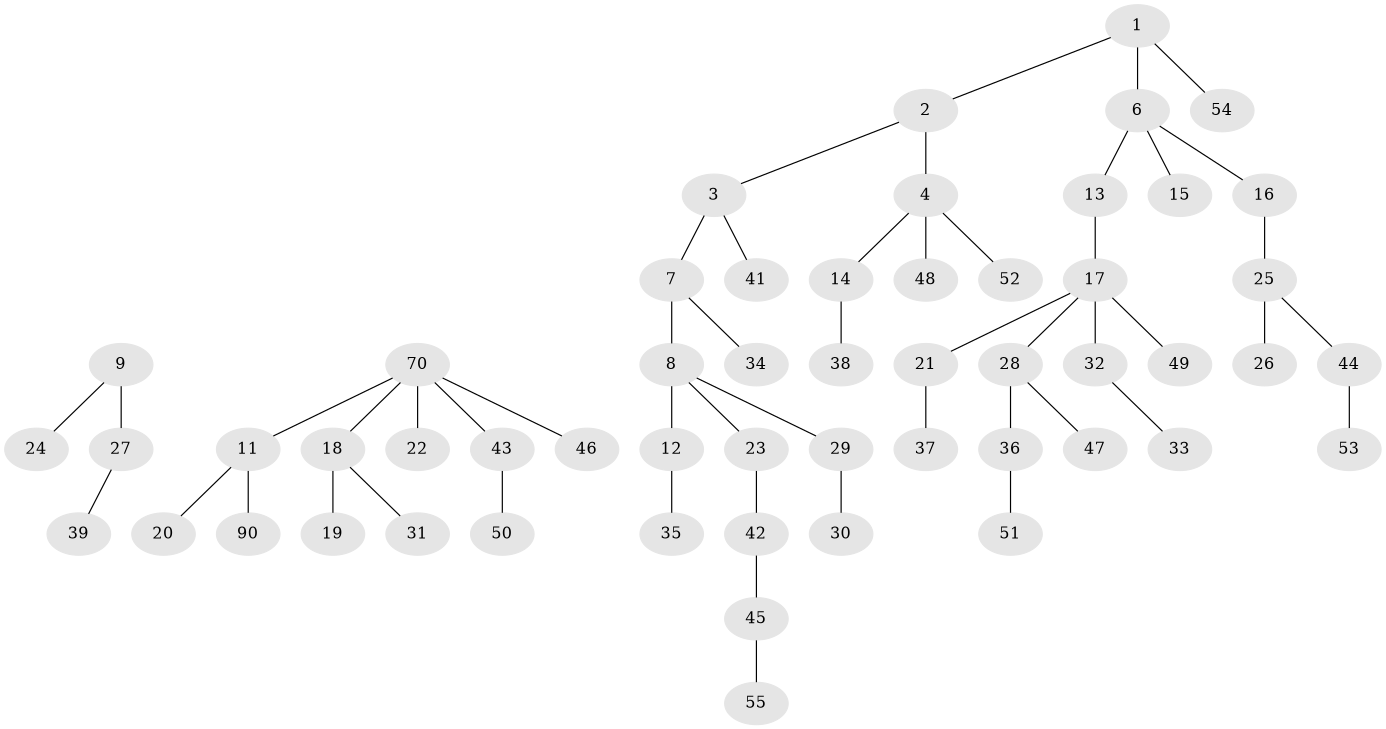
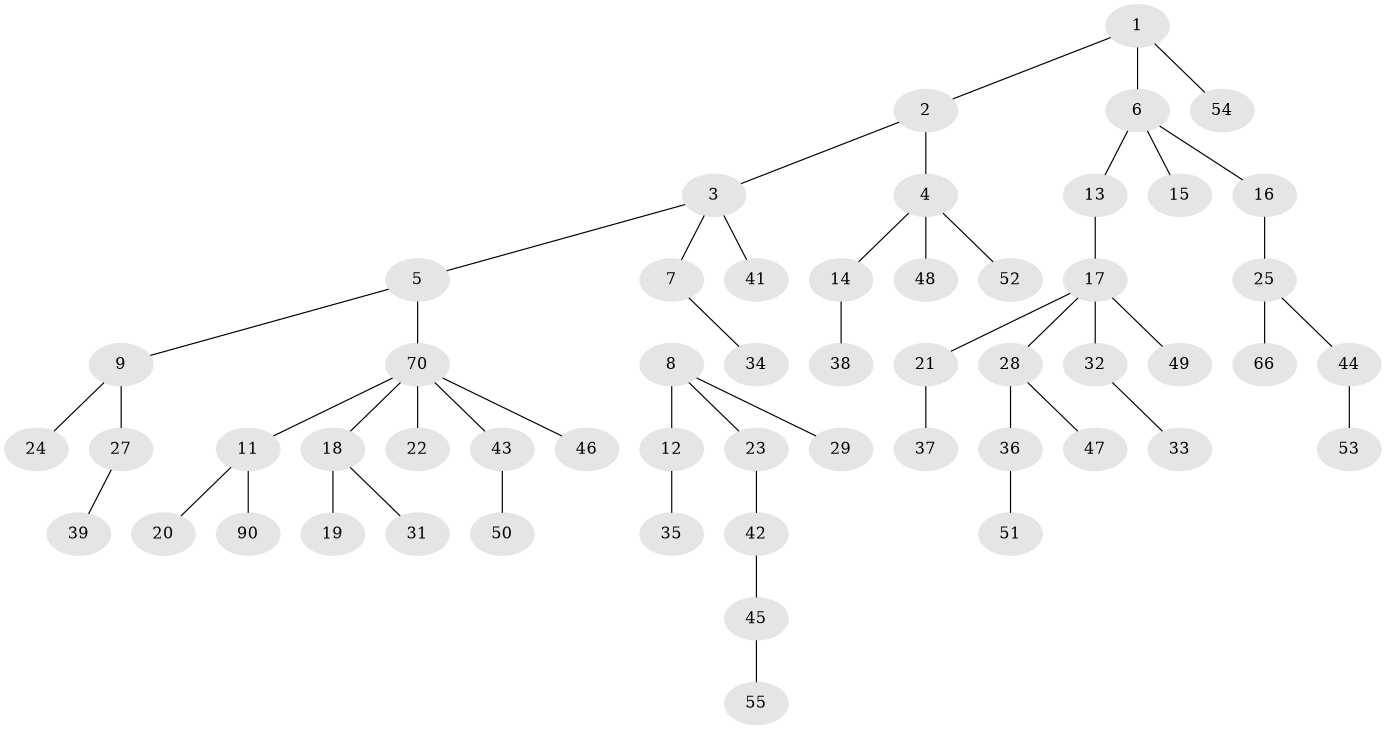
node "5": added
edge "7" -- "8": removed
node "26": label "26" -> "66"
node "30": removed
